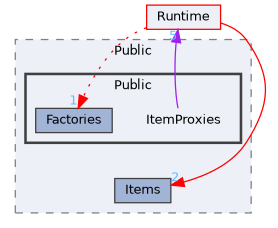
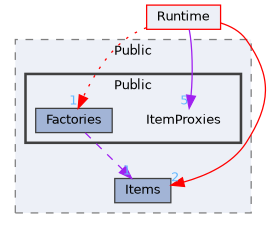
edge "ItemProxies" -> "Runtime": reversed
edge "Factories" -> "Items": added
